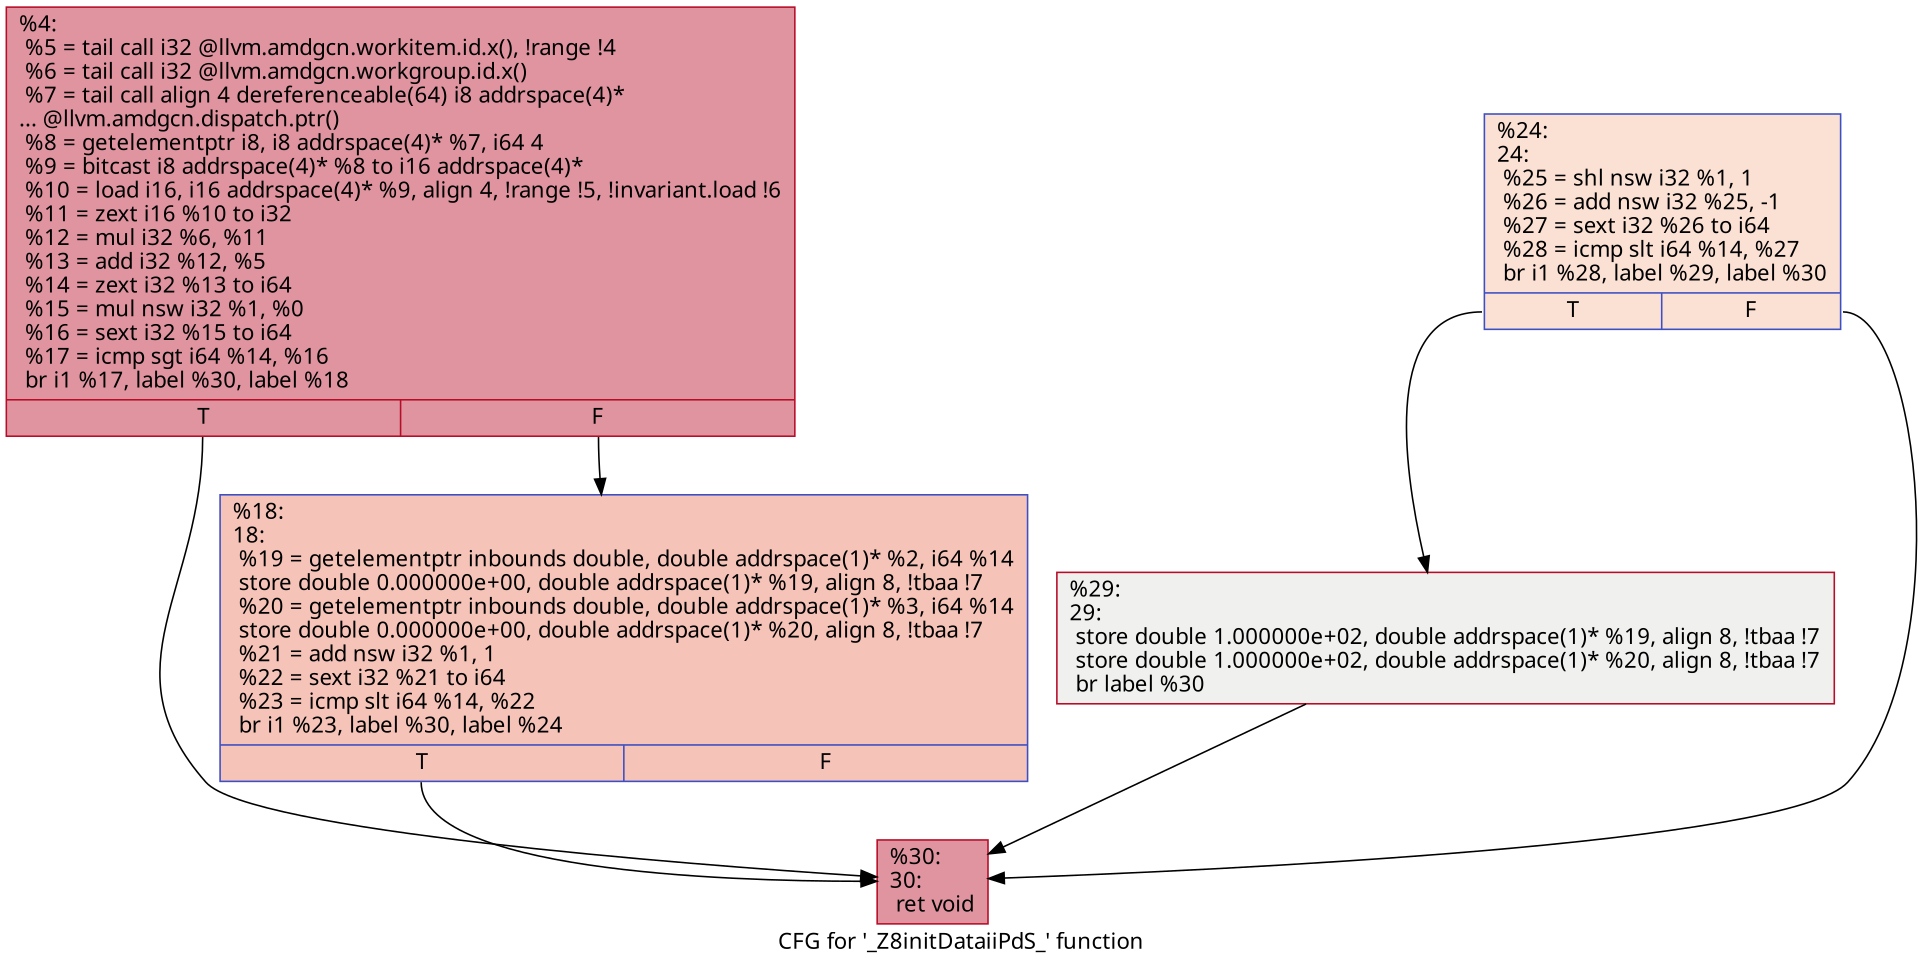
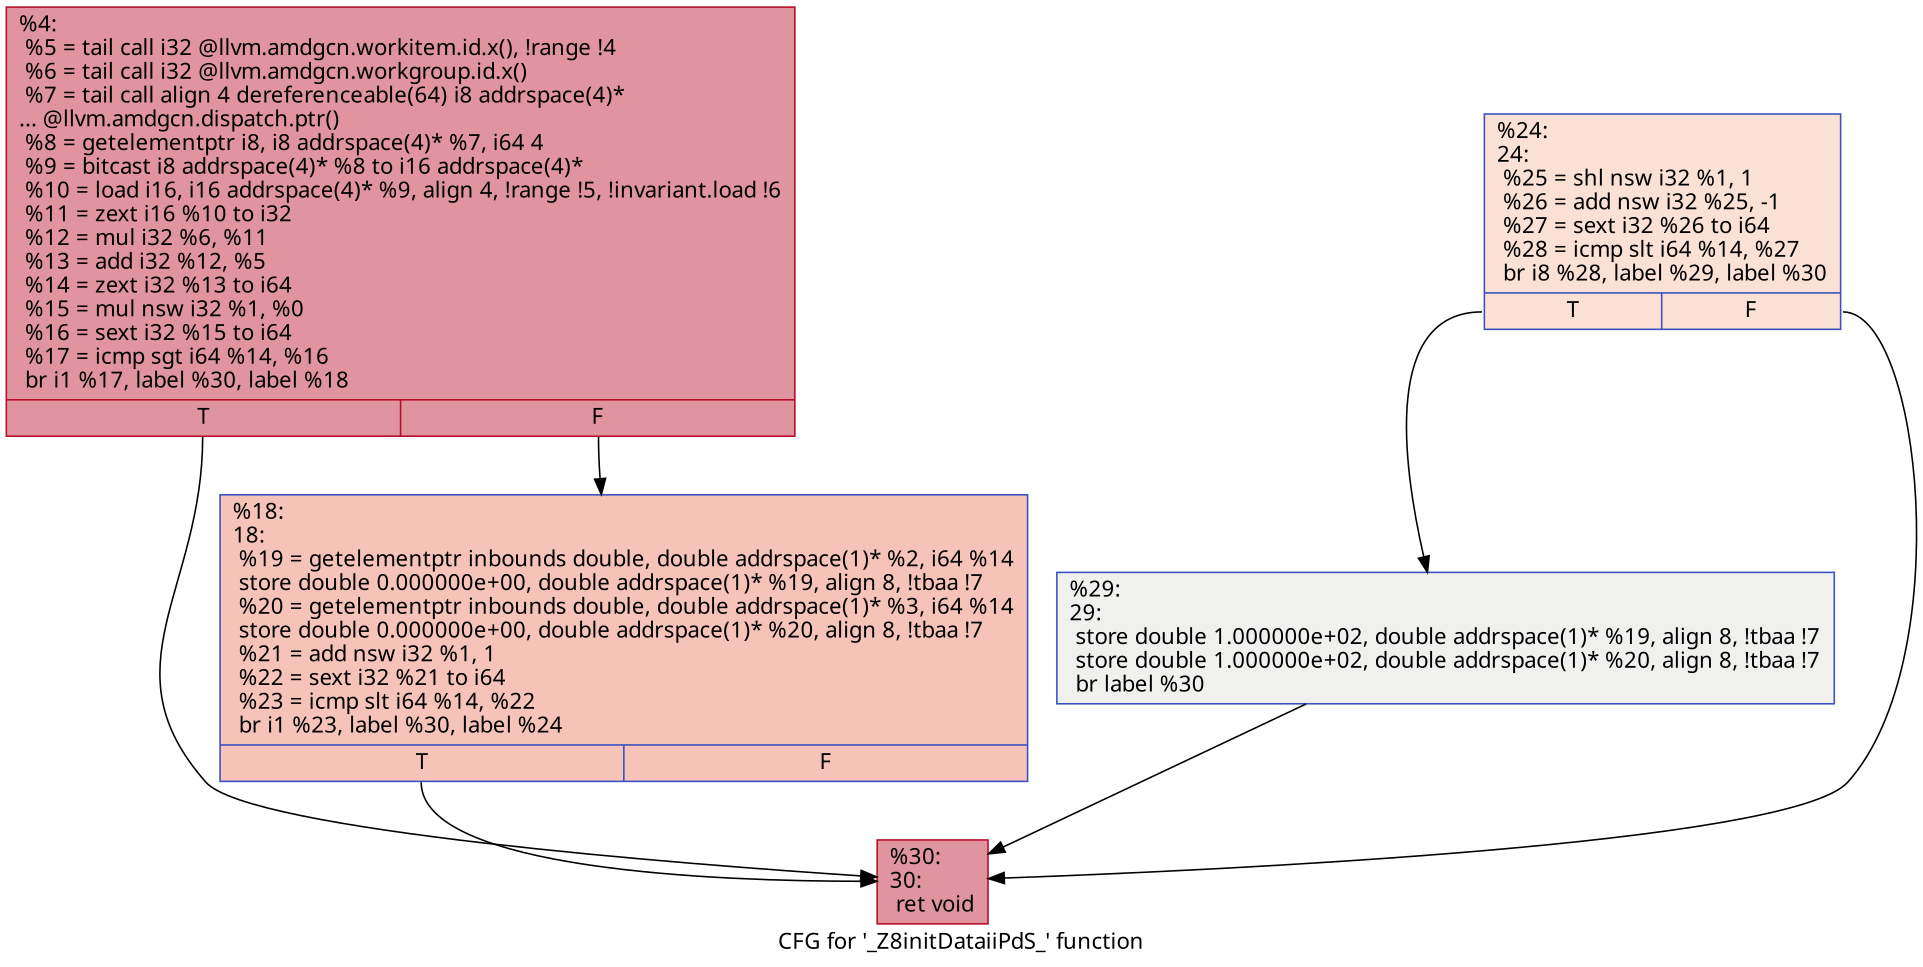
node "%24:": text "br i1 %28, label %29, label %30" -> "br i8 %28, label %29, label %30"
node "%29:": color #b70d28ff -> #3d50c3ff
